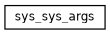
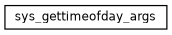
node "sys_sys_args": label "sys_sys_args" -> "sys_gettimeofday_args"
